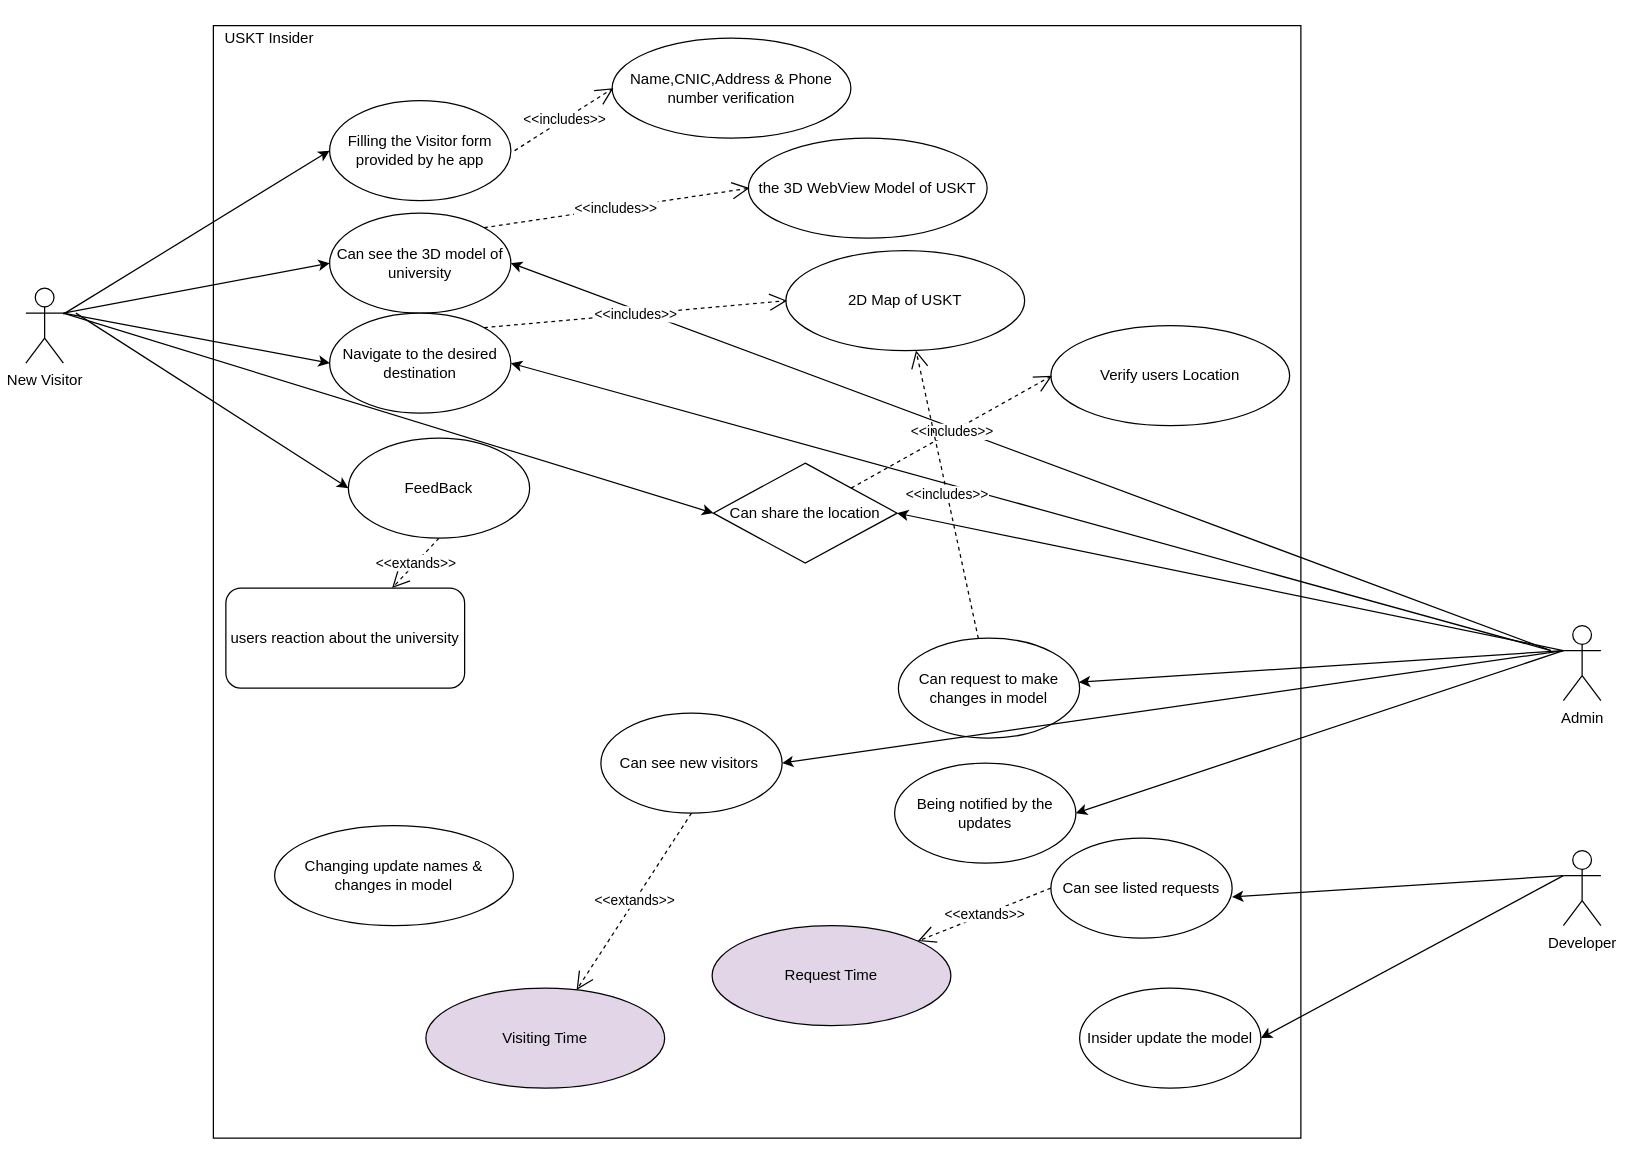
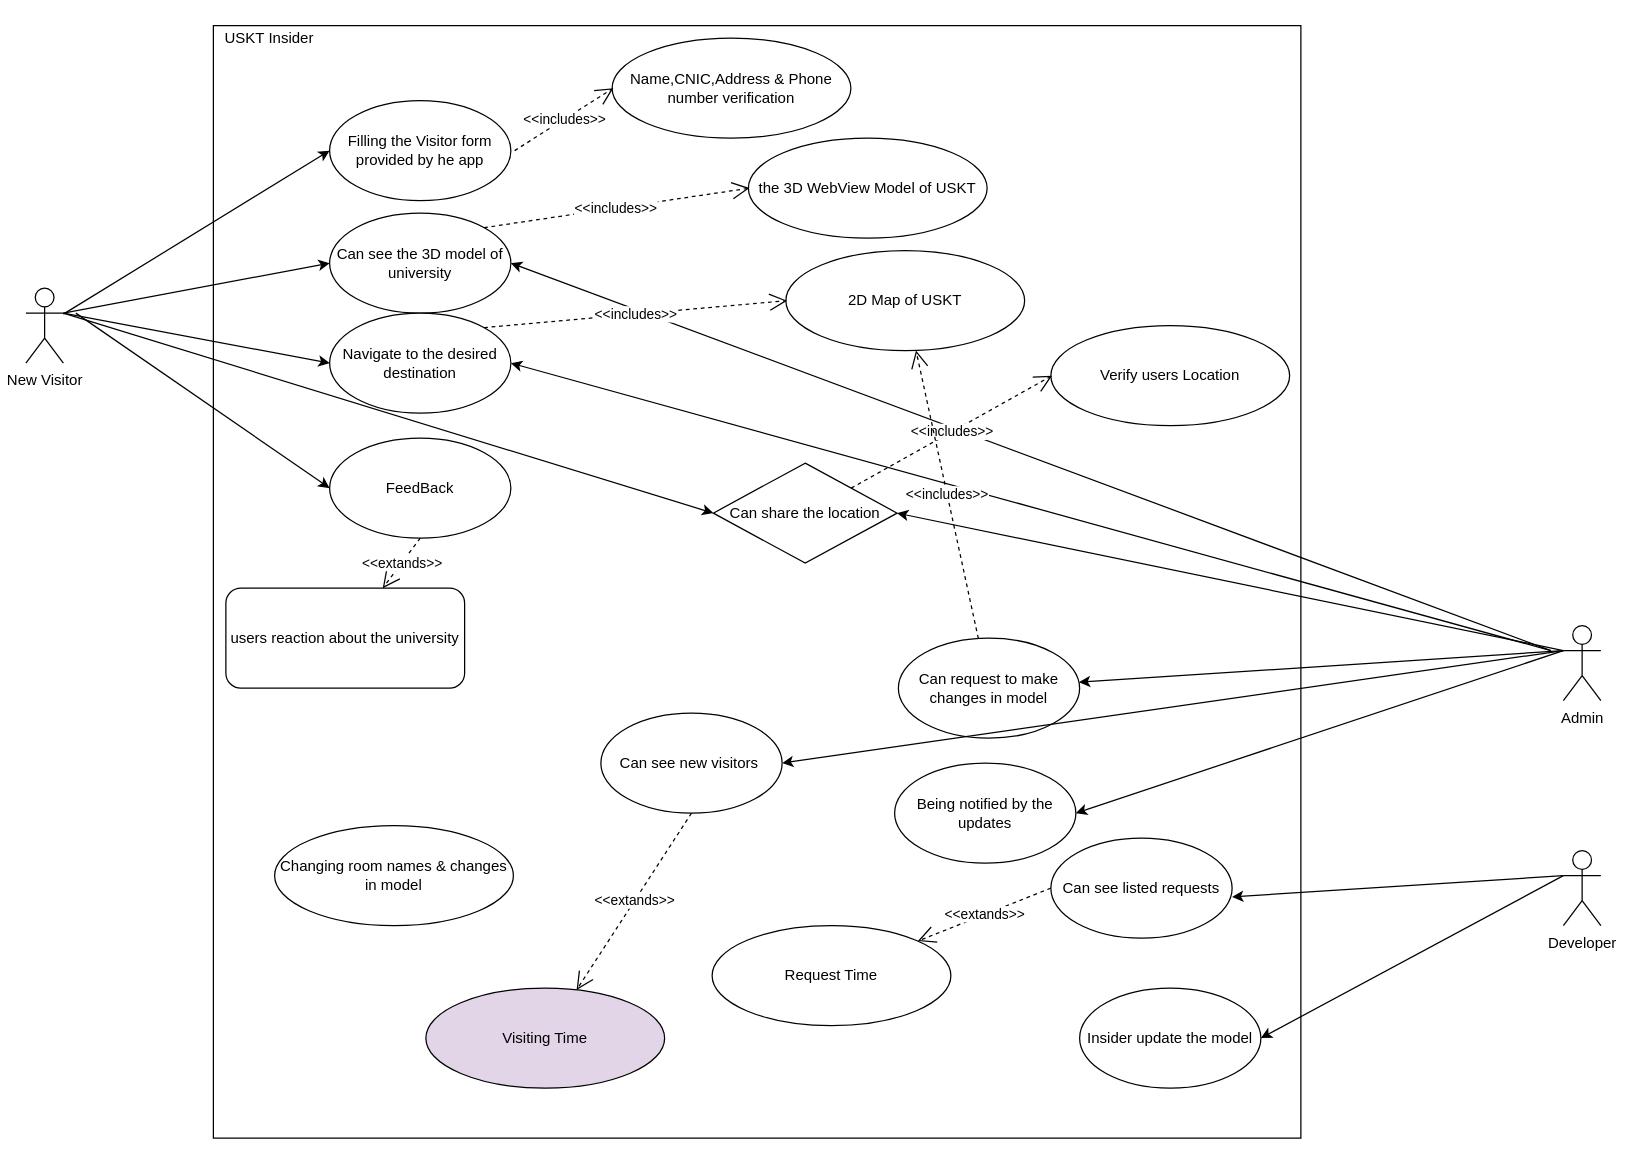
node "FeedBack": moved (439, 488) -> (420, 488)
node "Changing update names & changes in model": label "Changing update names & changes in model" -> "Changing room names & changes in model"
node "Request Time": fillcolor #e1d5e7 -> #ffffff
